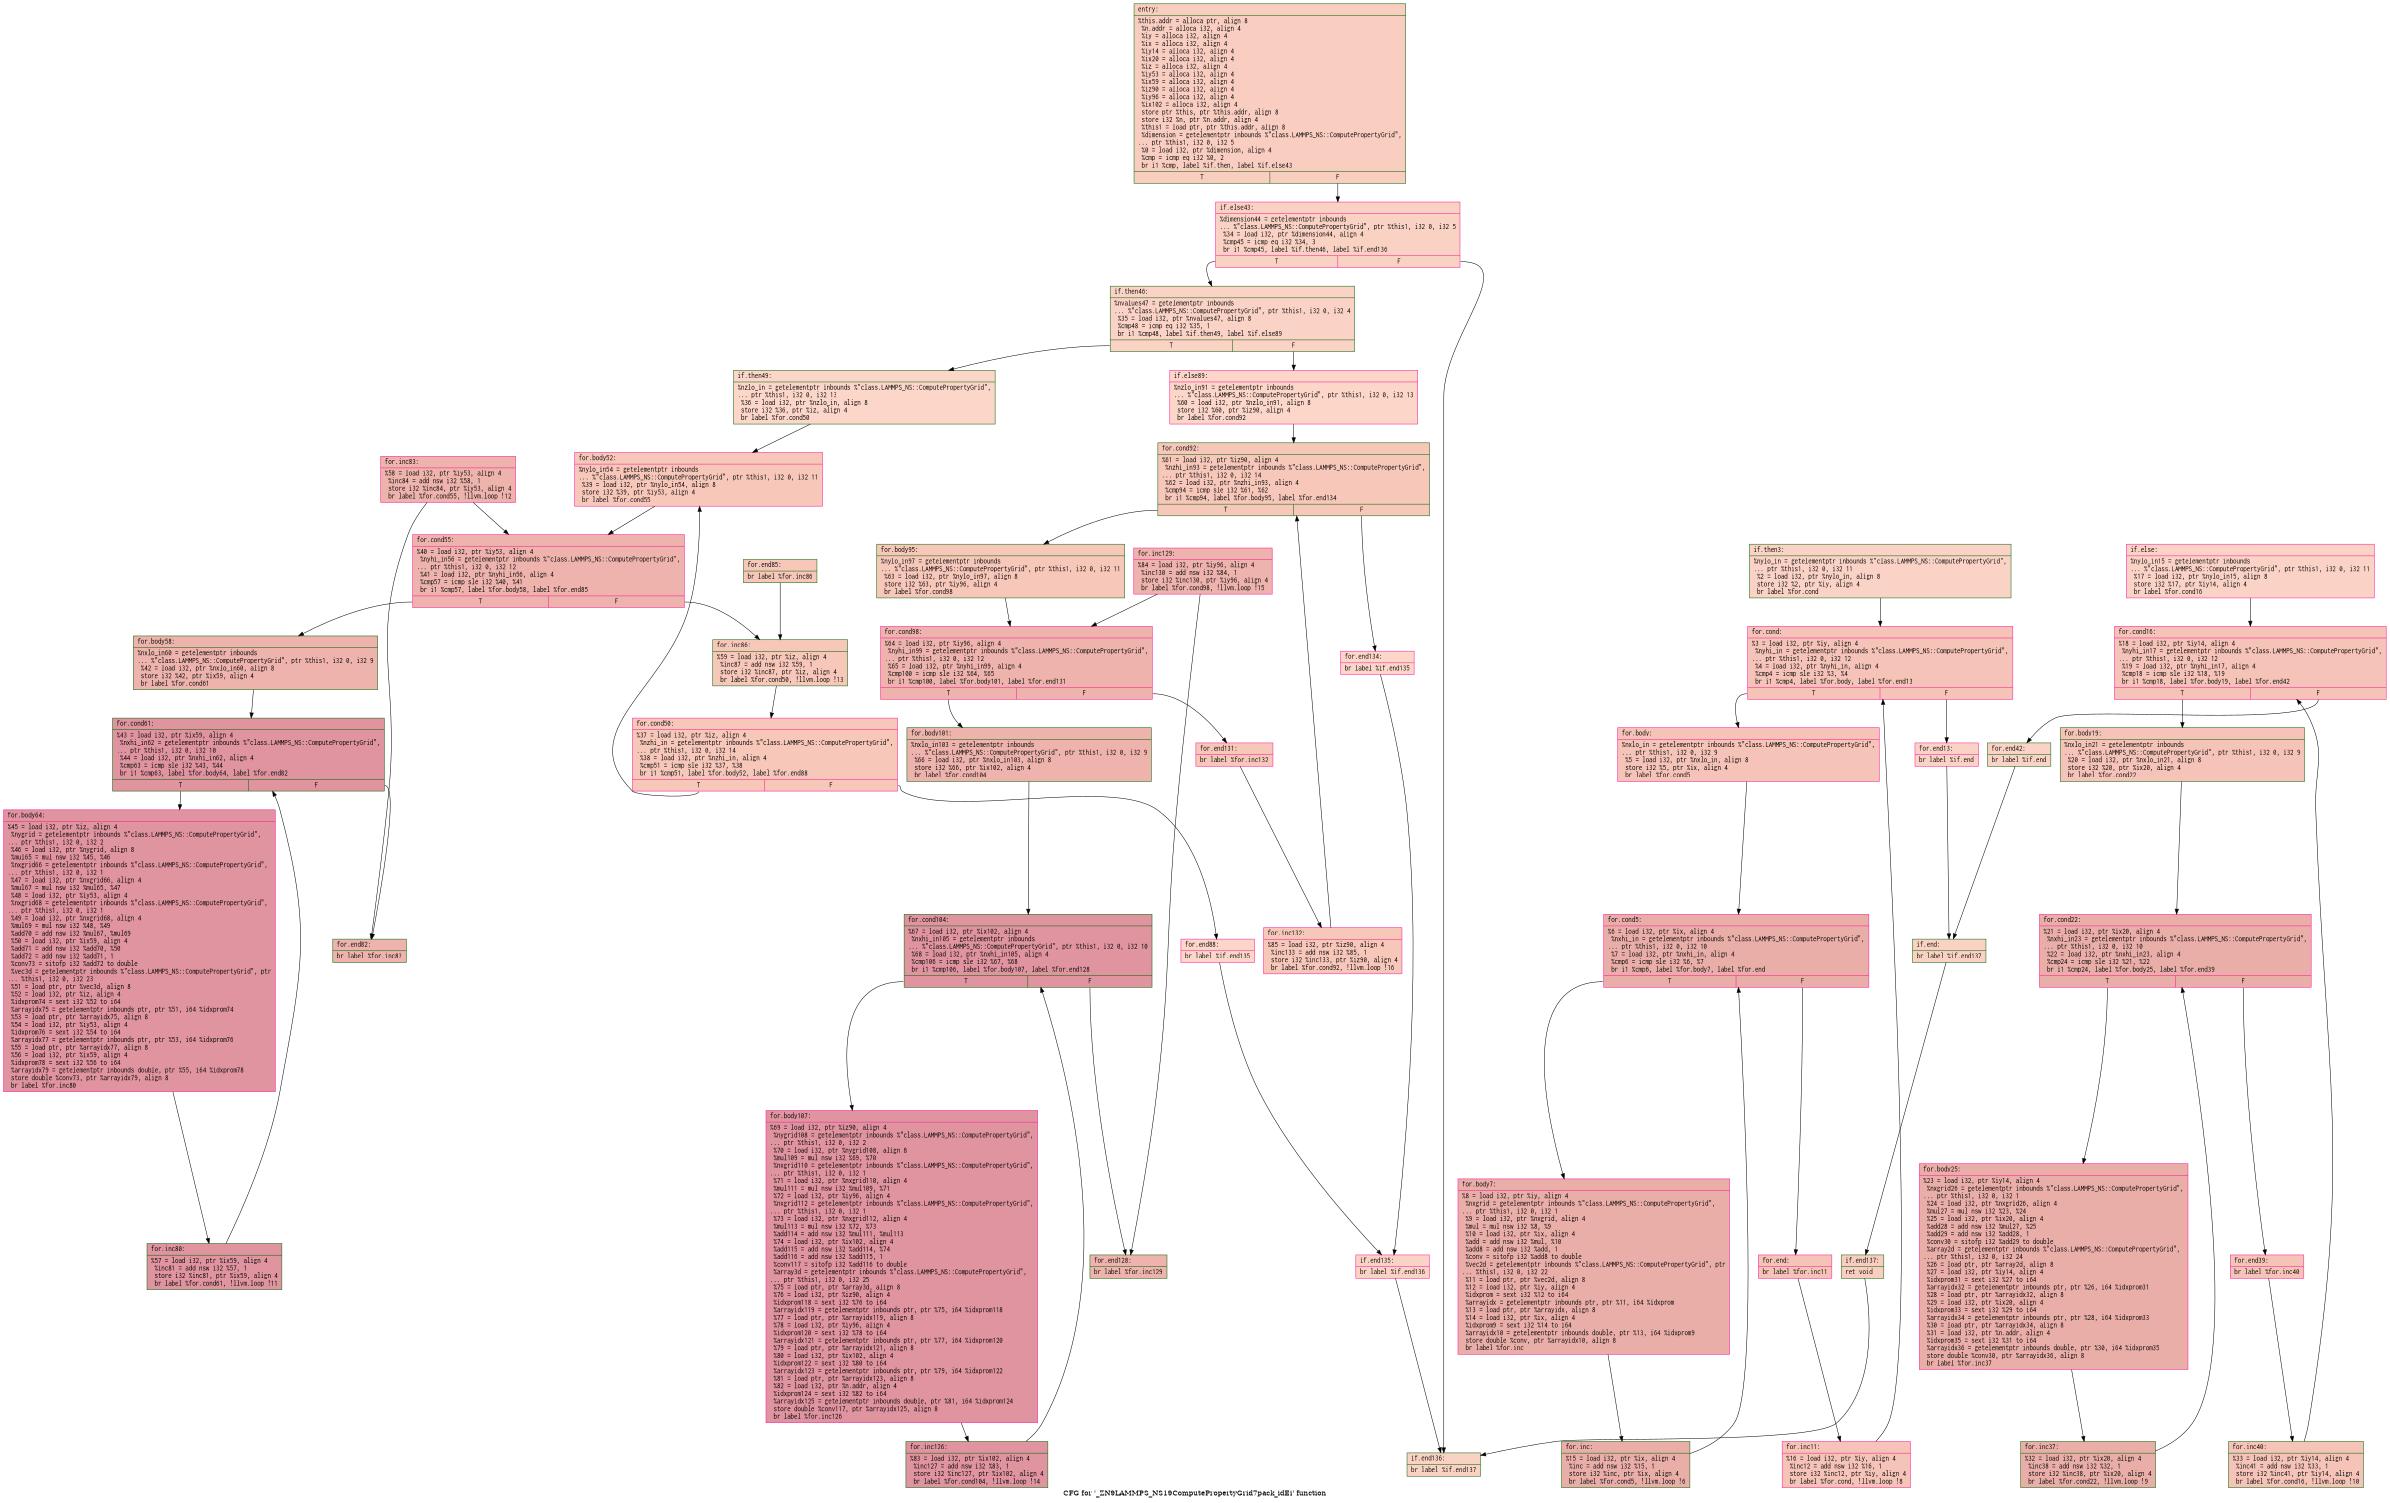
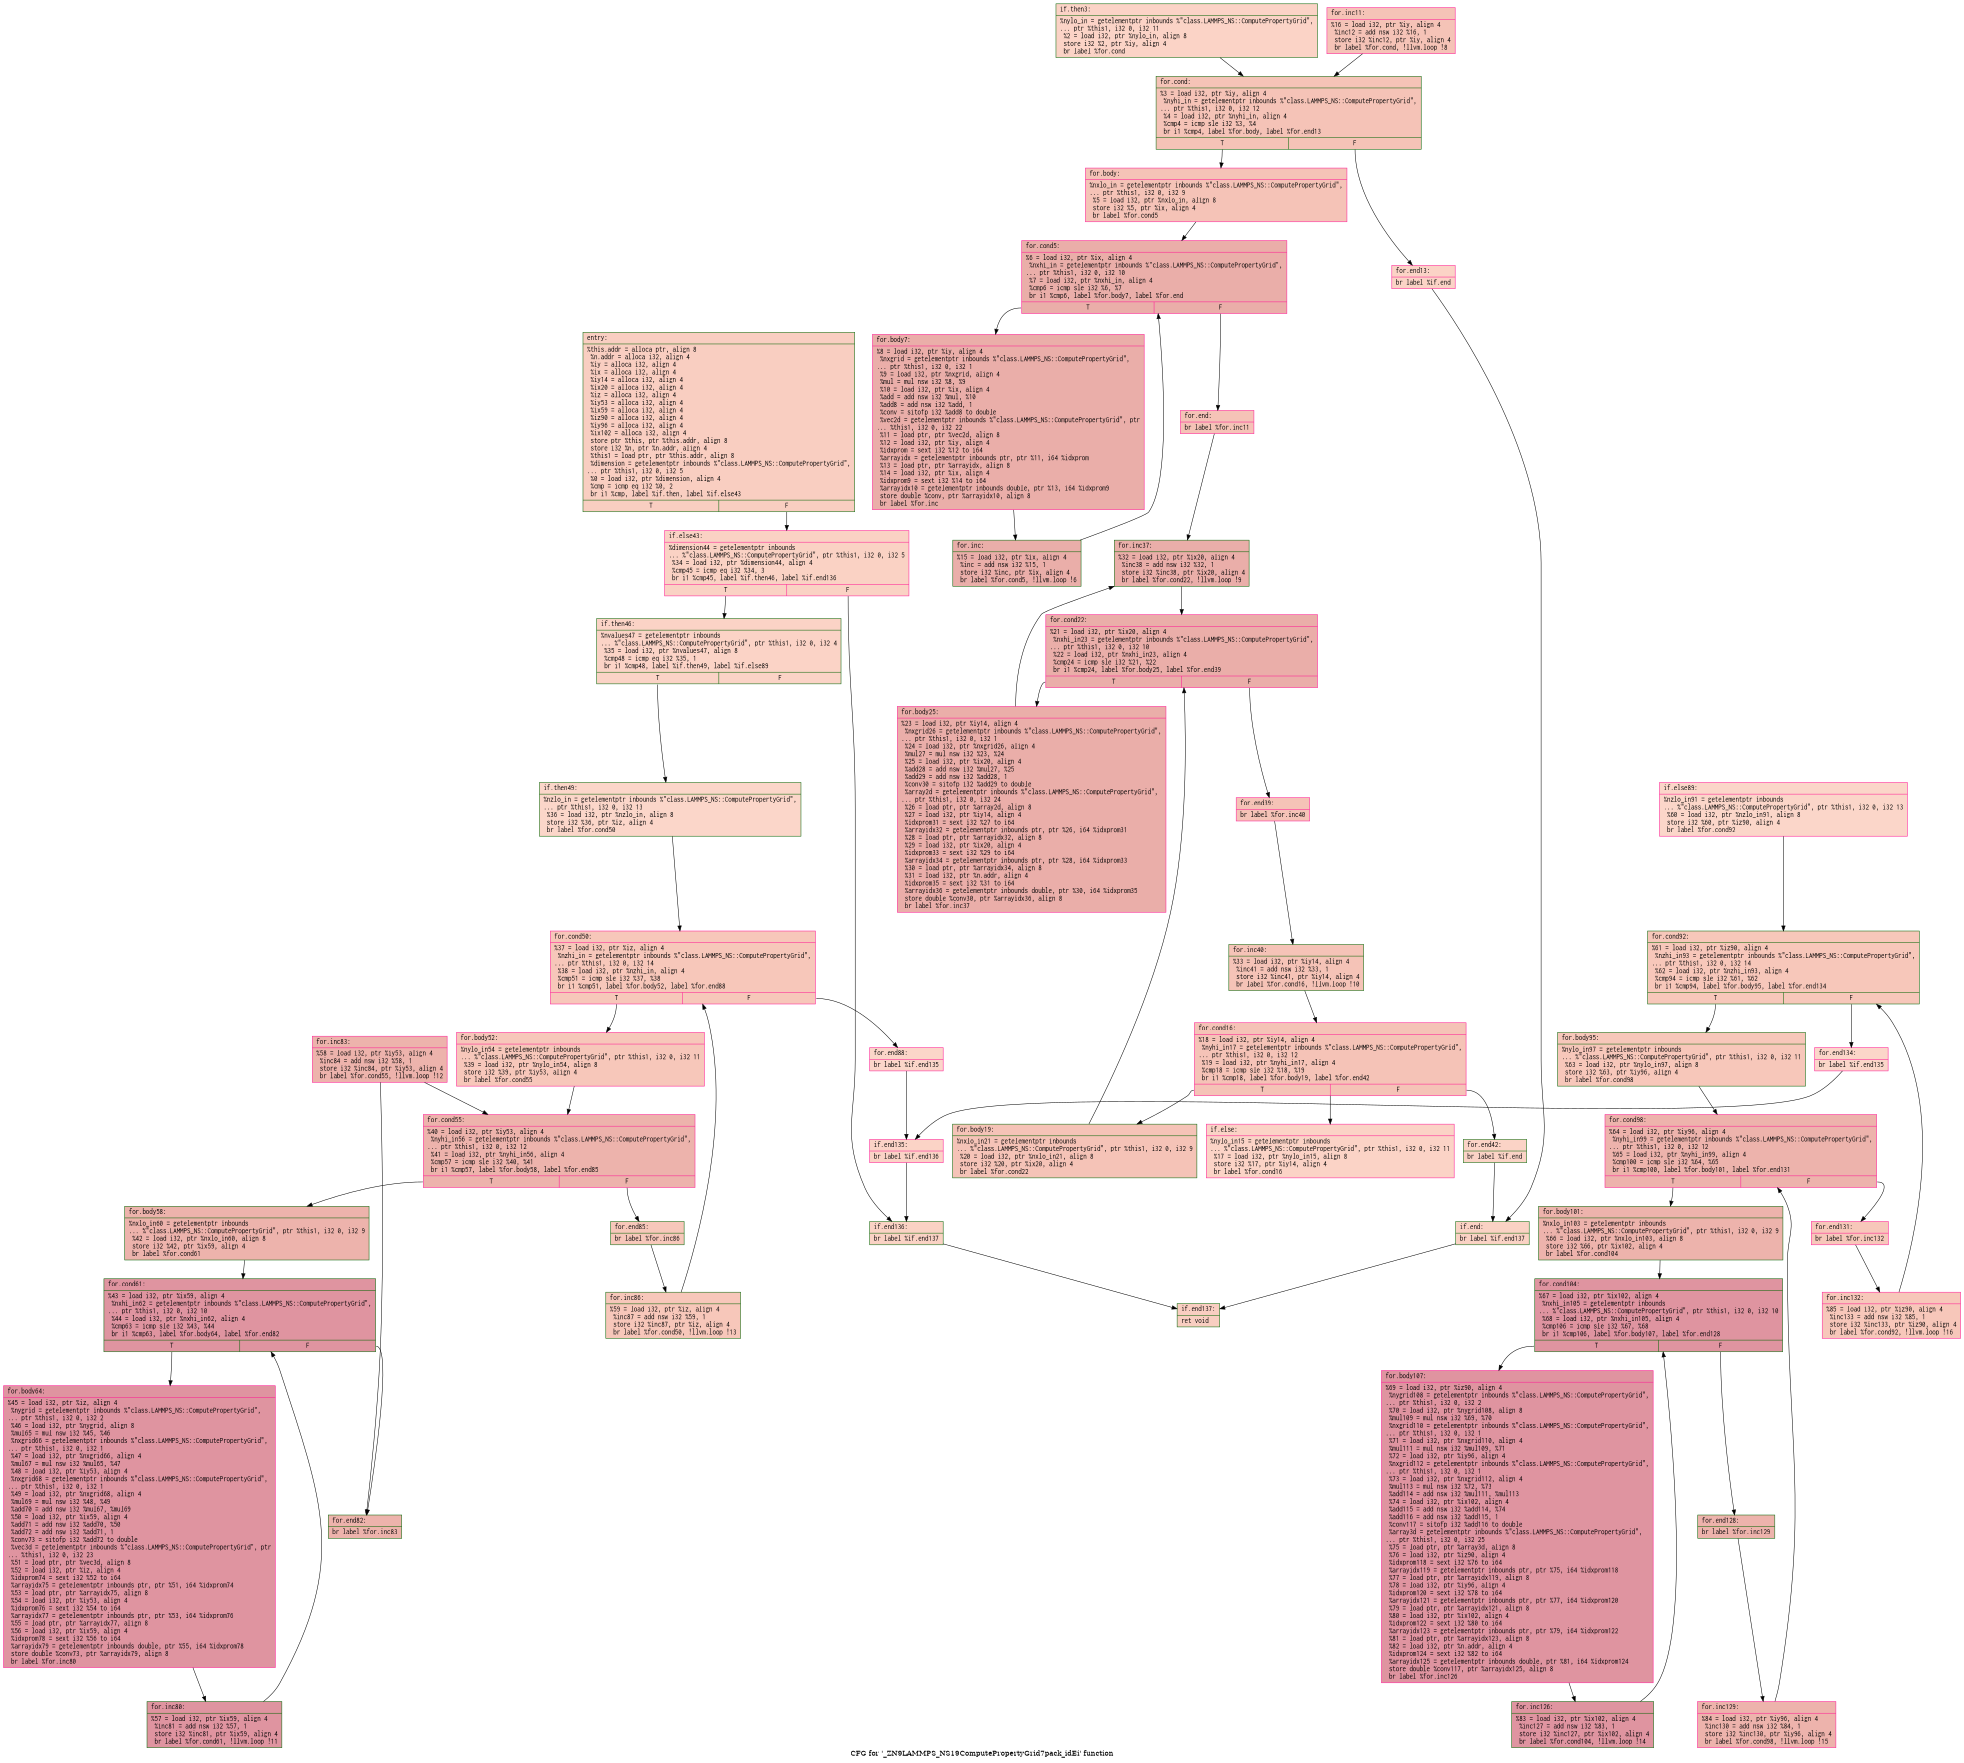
edge "if.then46:" -> "if.else89:": removed
edge "if.then49:" -> "for.body52:": now "if.then49:" -> "for.cond50:"
edge "if.else:" -> "for.cond16:": reversed
edge "for.cond55:" -> "for.inc86:": now "for.cond55:" -> "for.end85:"
node "for.cond:": color deeppink -> darkgreen
edge "for.inc129:" -> "for.end128:": reversed
edge "for.end:" -> "for.inc11:": now "for.end:" -> "for.inc37:"
edge "if.end137:" -> "if.end136:": reversed
